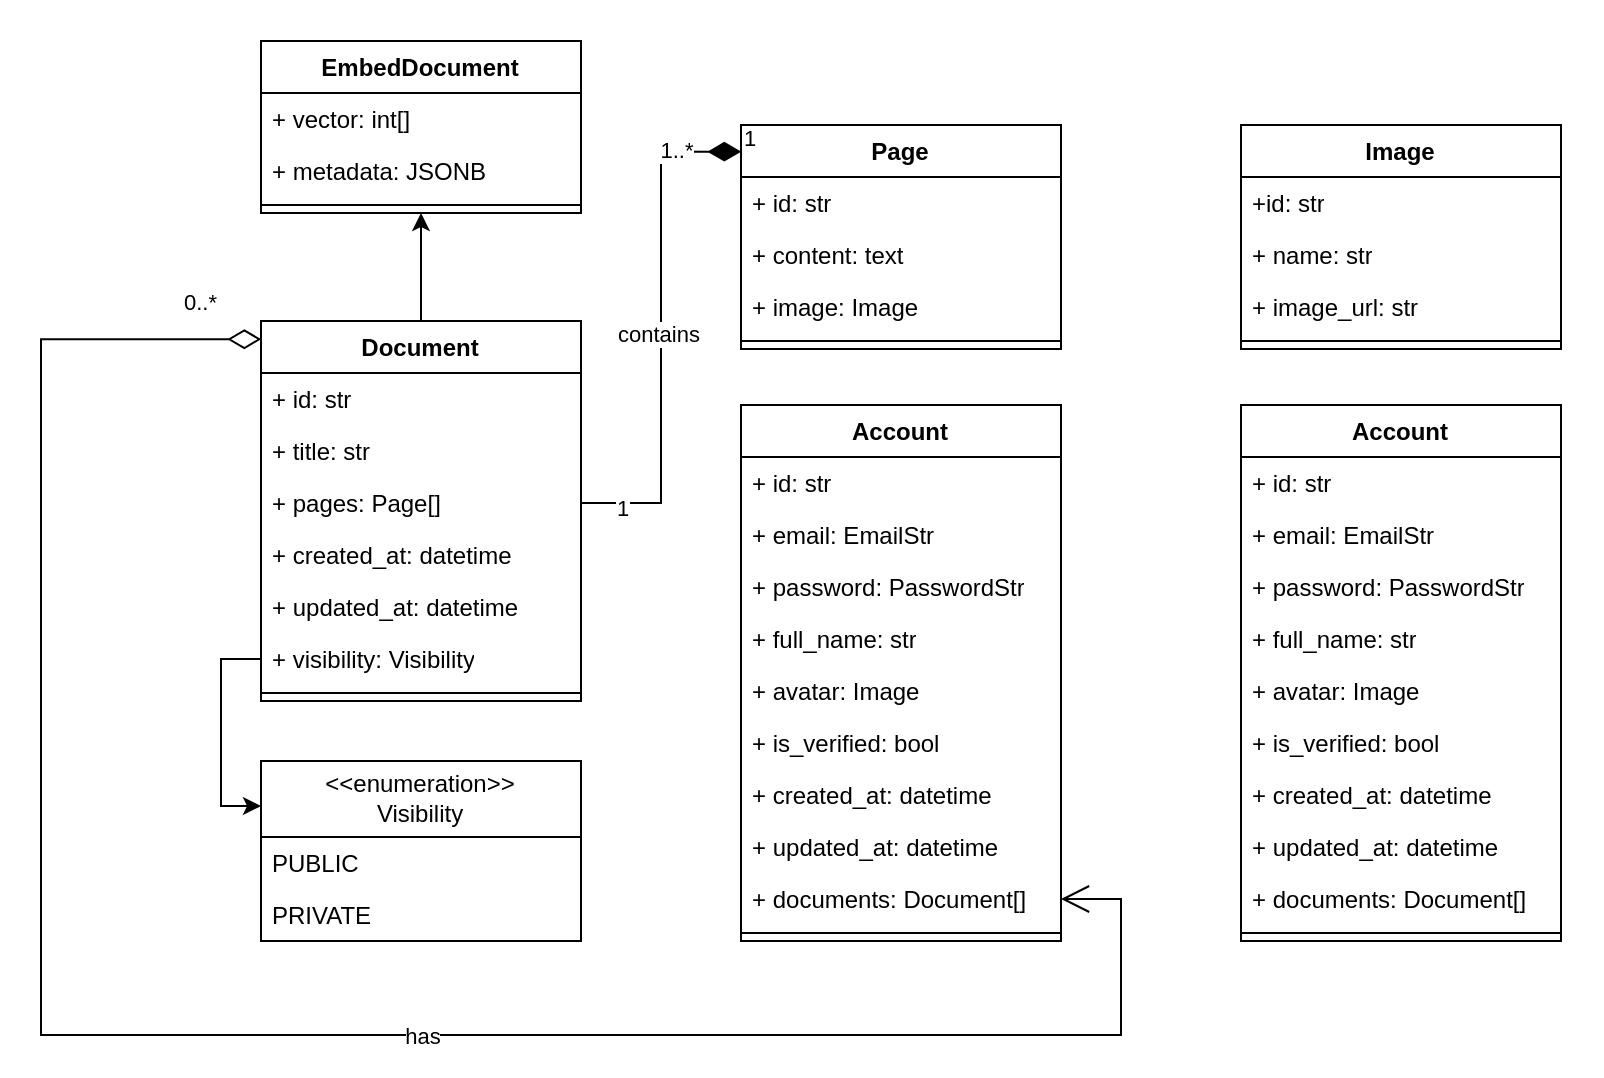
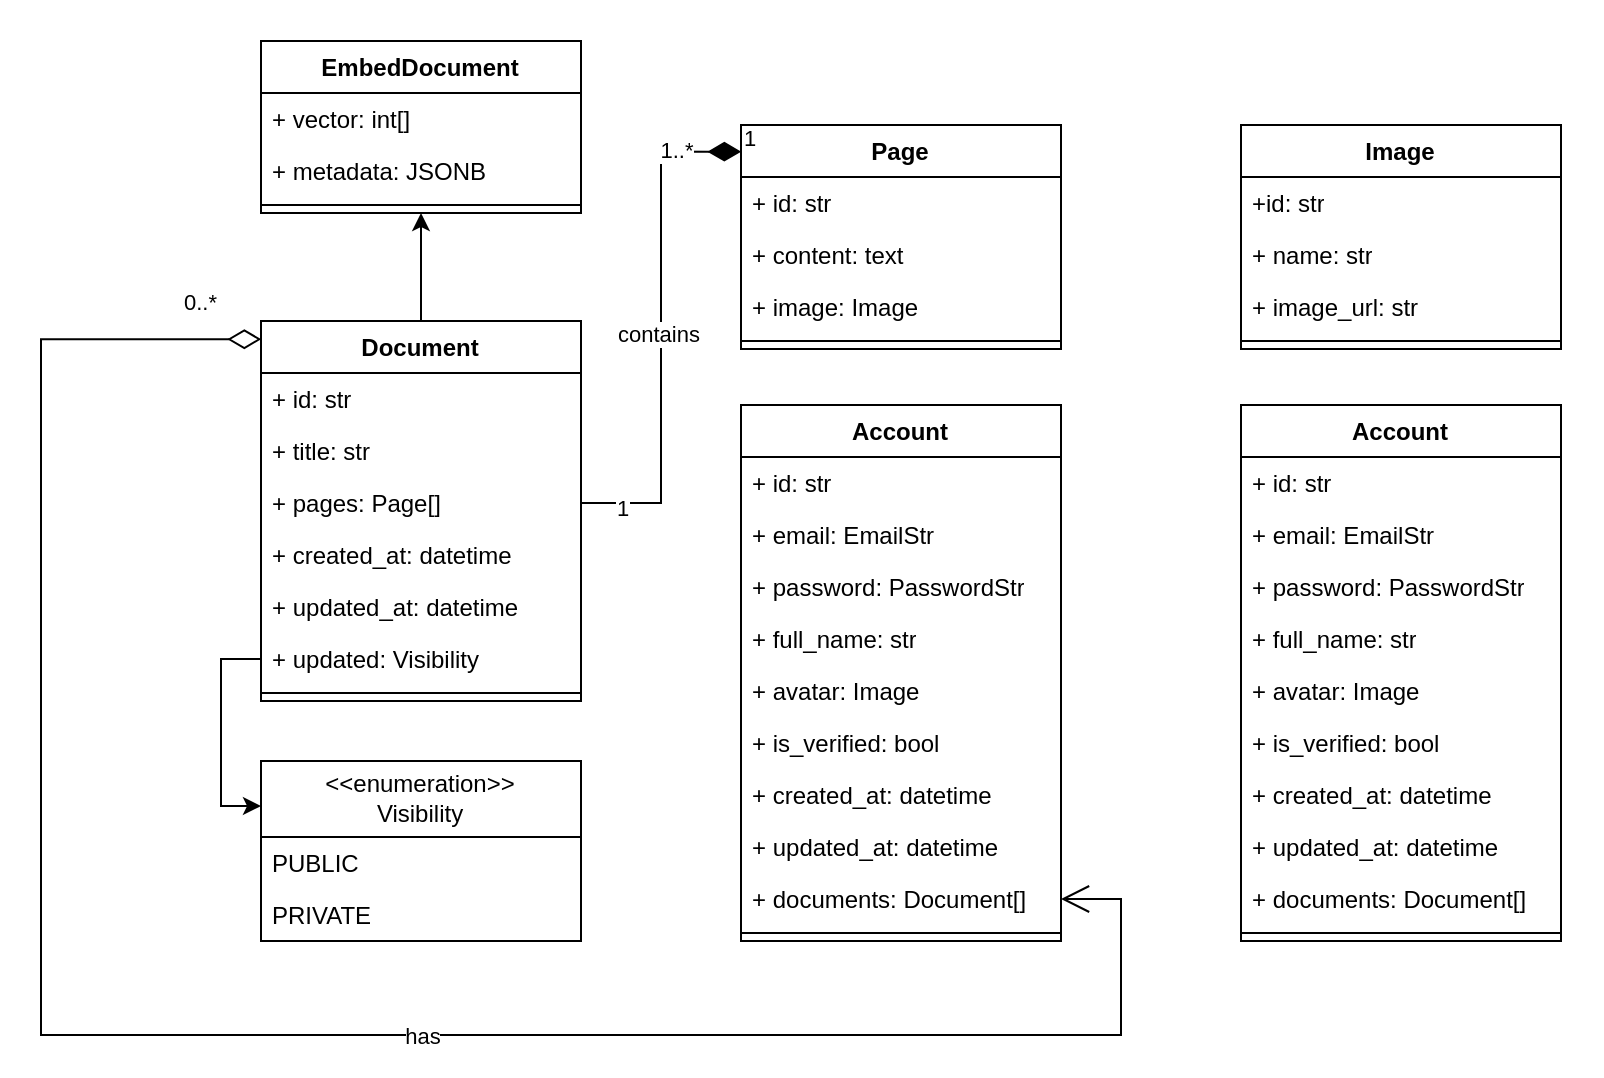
node "+ visibility: Visibility": label "+ visibility: Visibility" -> "+ updated: Visibility"
